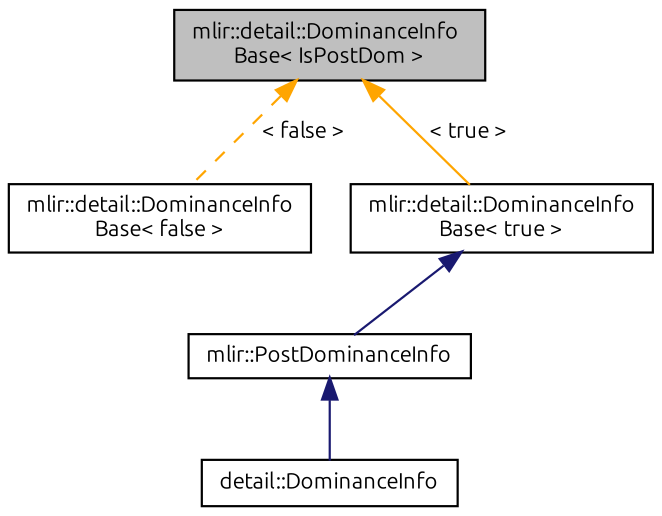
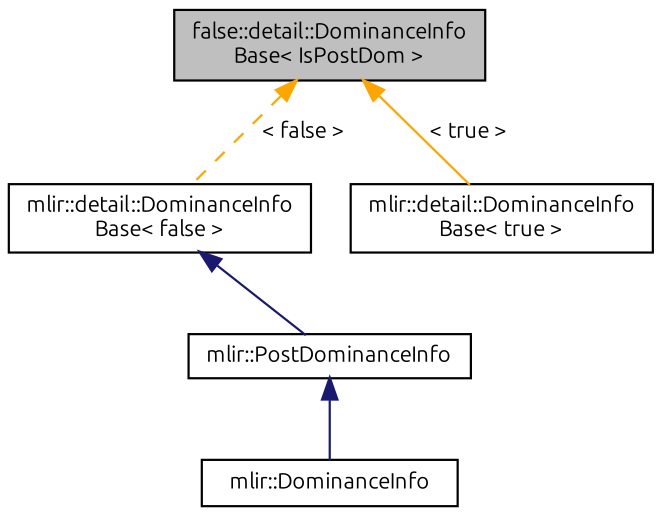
node "mlir::detail::DominanceInfo Base< IsPostDom >": label "mlir::detail::DominanceInfo Base< IsPostDom >" -> "false::detail::DominanceInfo Base< IsPostDom >"
edge "mlir::PostDominanceInfo" -> "mlir::detail::DominanceInfo Base< true >": now "mlir::PostDominanceInfo" -> "mlir::detail::DominanceInfo Base< false >"
node "detail::DominanceInfo": label "detail::DominanceInfo" -> "mlir::DominanceInfo"
